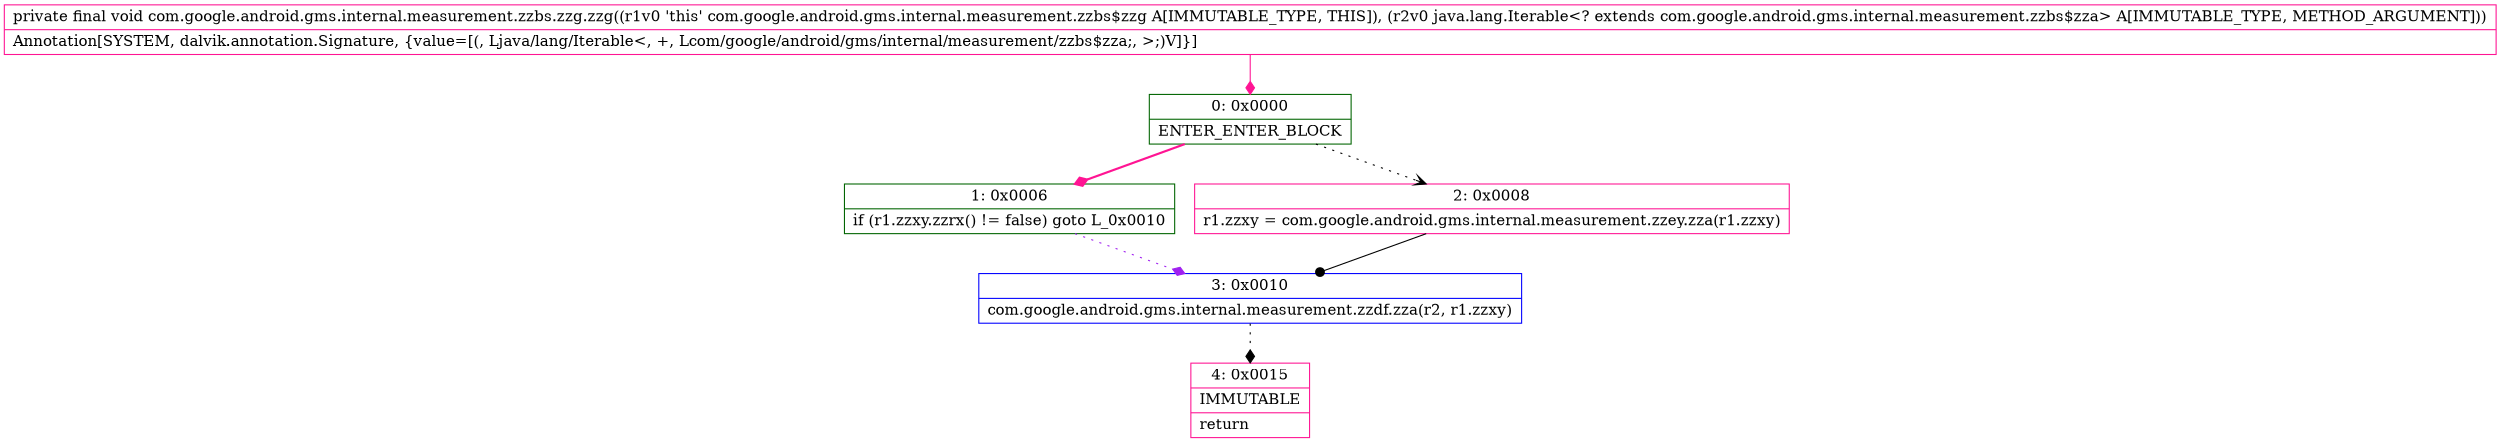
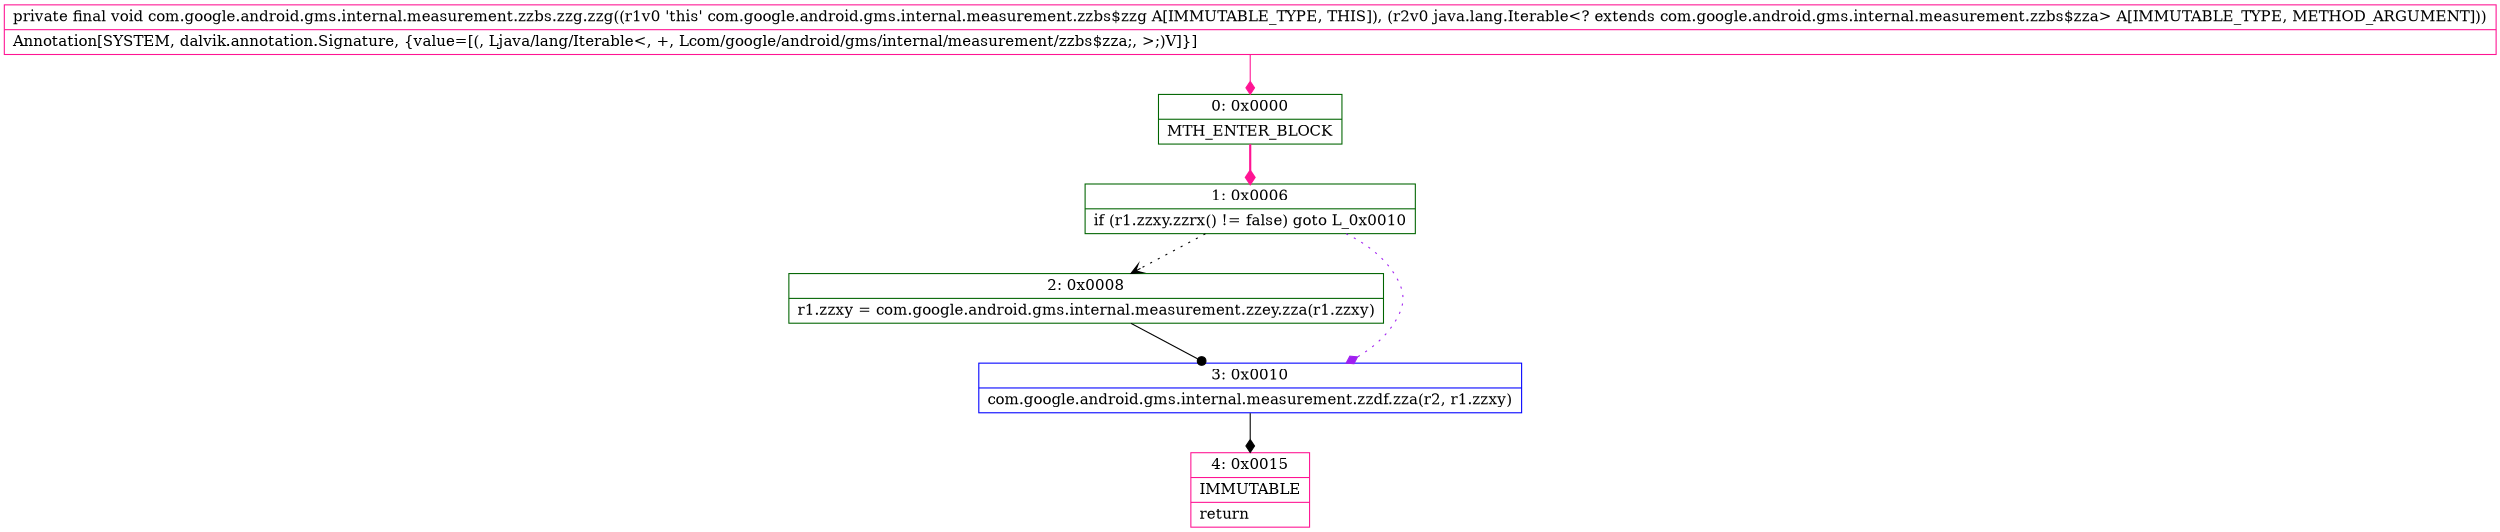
node "0: 0x0000": text "ENTER_ENTER_BLOCK" -> "MTH_ENTER_BLOCK"
edge "0: 0x0000" -> "2: 0x0008": now "1: 0x0006" -> "2: 0x0008"
node "2: 0x0008": color deeppink -> darkgreen
edge "3: 0x0010" -> "4: 0x0015": style dotted -> solid
